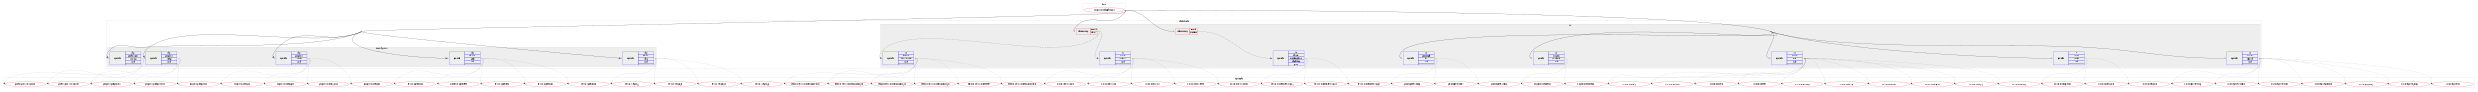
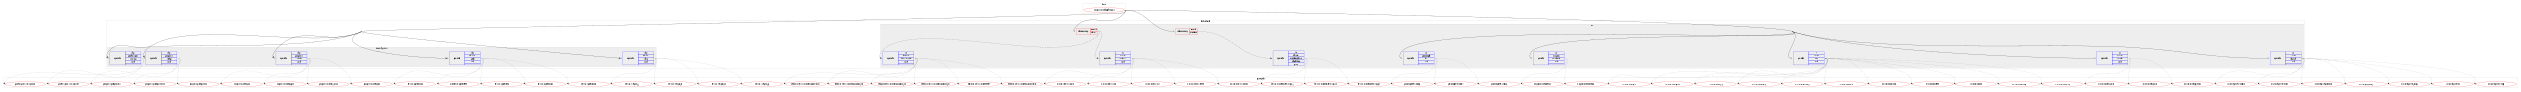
node "sys-libs/glibc-2.29": added
